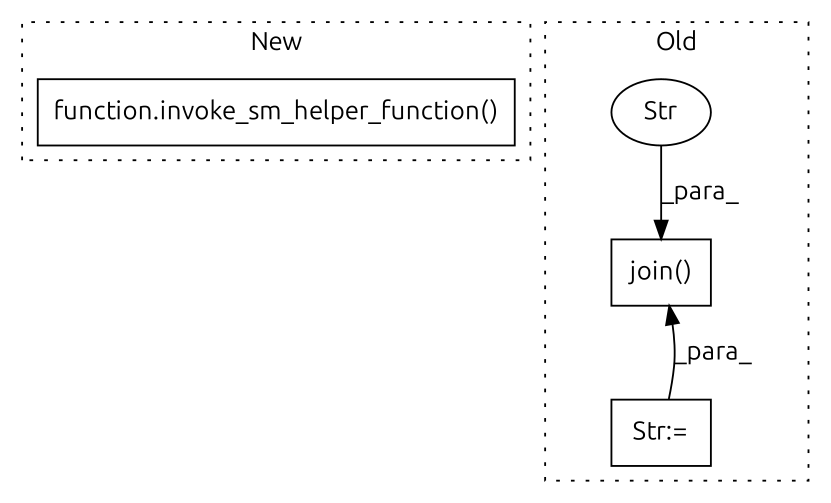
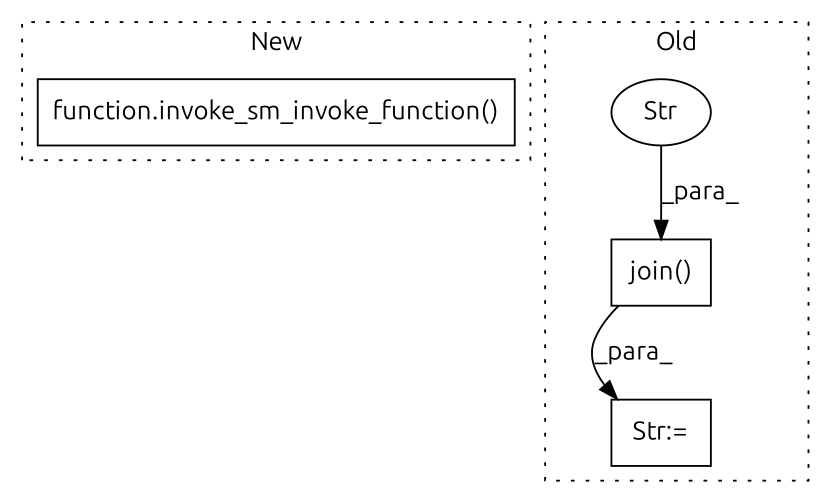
node "function.invoke_sm_helper_function()": label "function.invoke_sm_helper_function()" -> "function.invoke_sm_invoke_function()"
edge "Str:=" -> "join()": reversed
